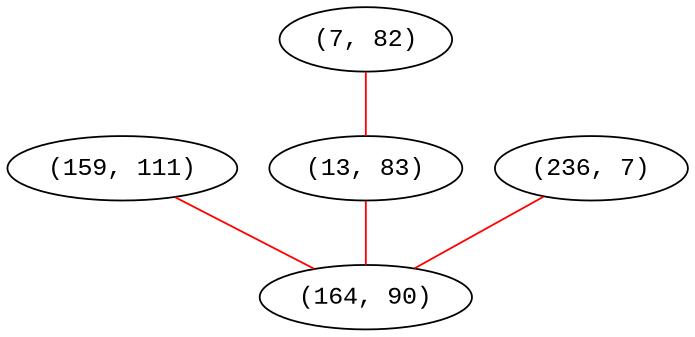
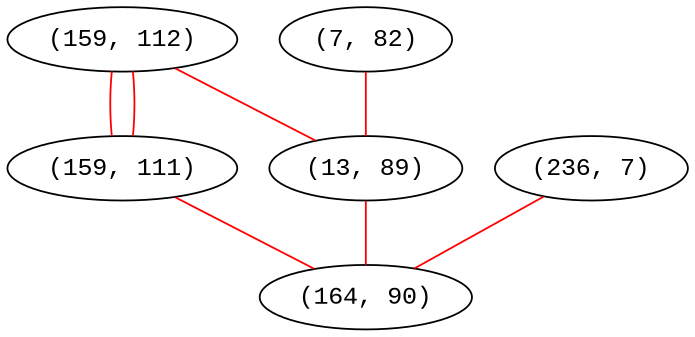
node "(159, 112)": added
node "(13, 83)": label "(13, 83)" -> "(13, 89)"
